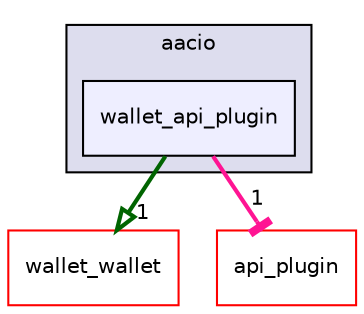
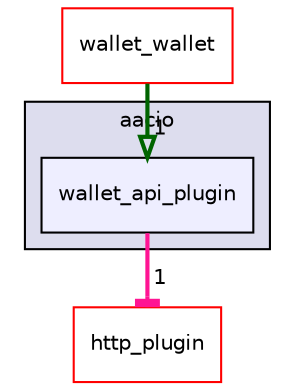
edge "wallet_api_plugin" -> "wallet_wallet": reversed
node "api_plugin": label "api_plugin" -> "http_plugin"
